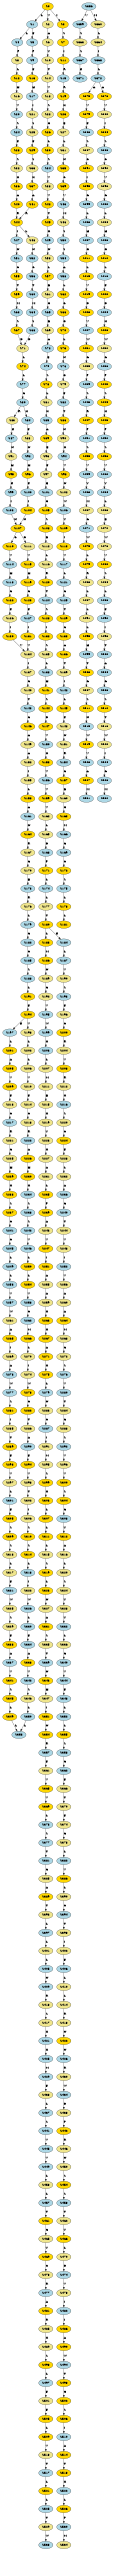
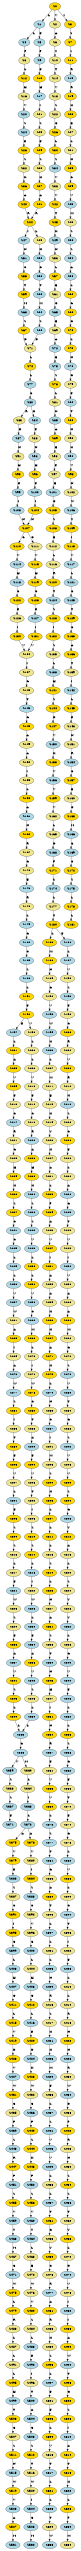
edge "S353" -> "S356": added, label "G"
